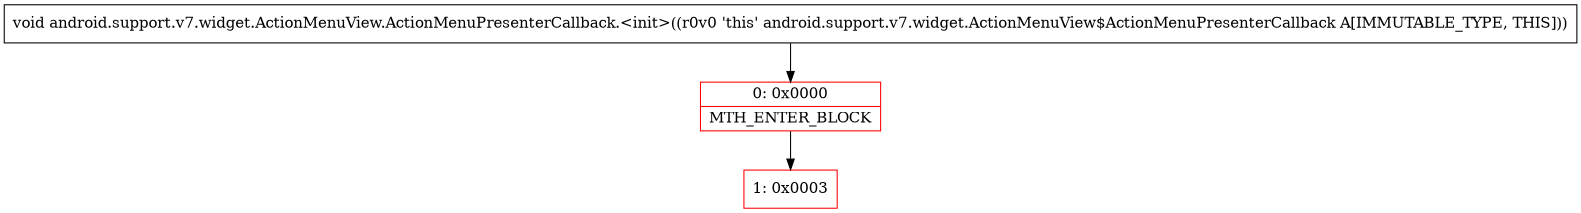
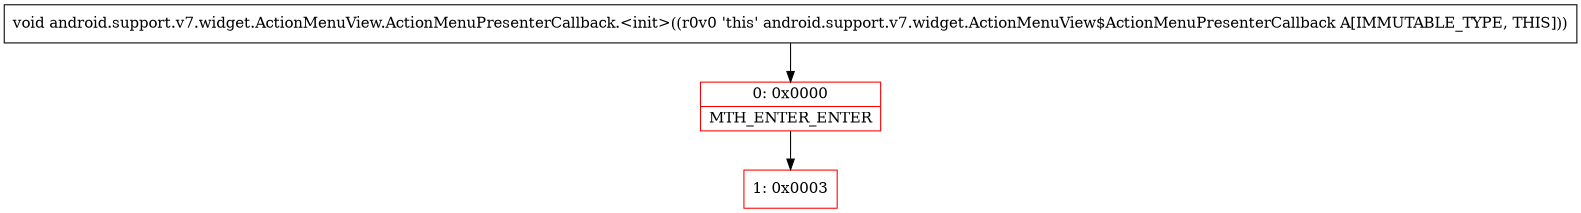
node "0: 0x0000": text "MTH_ENTER_BLOCK" -> "MTH_ENTER_ENTER"
